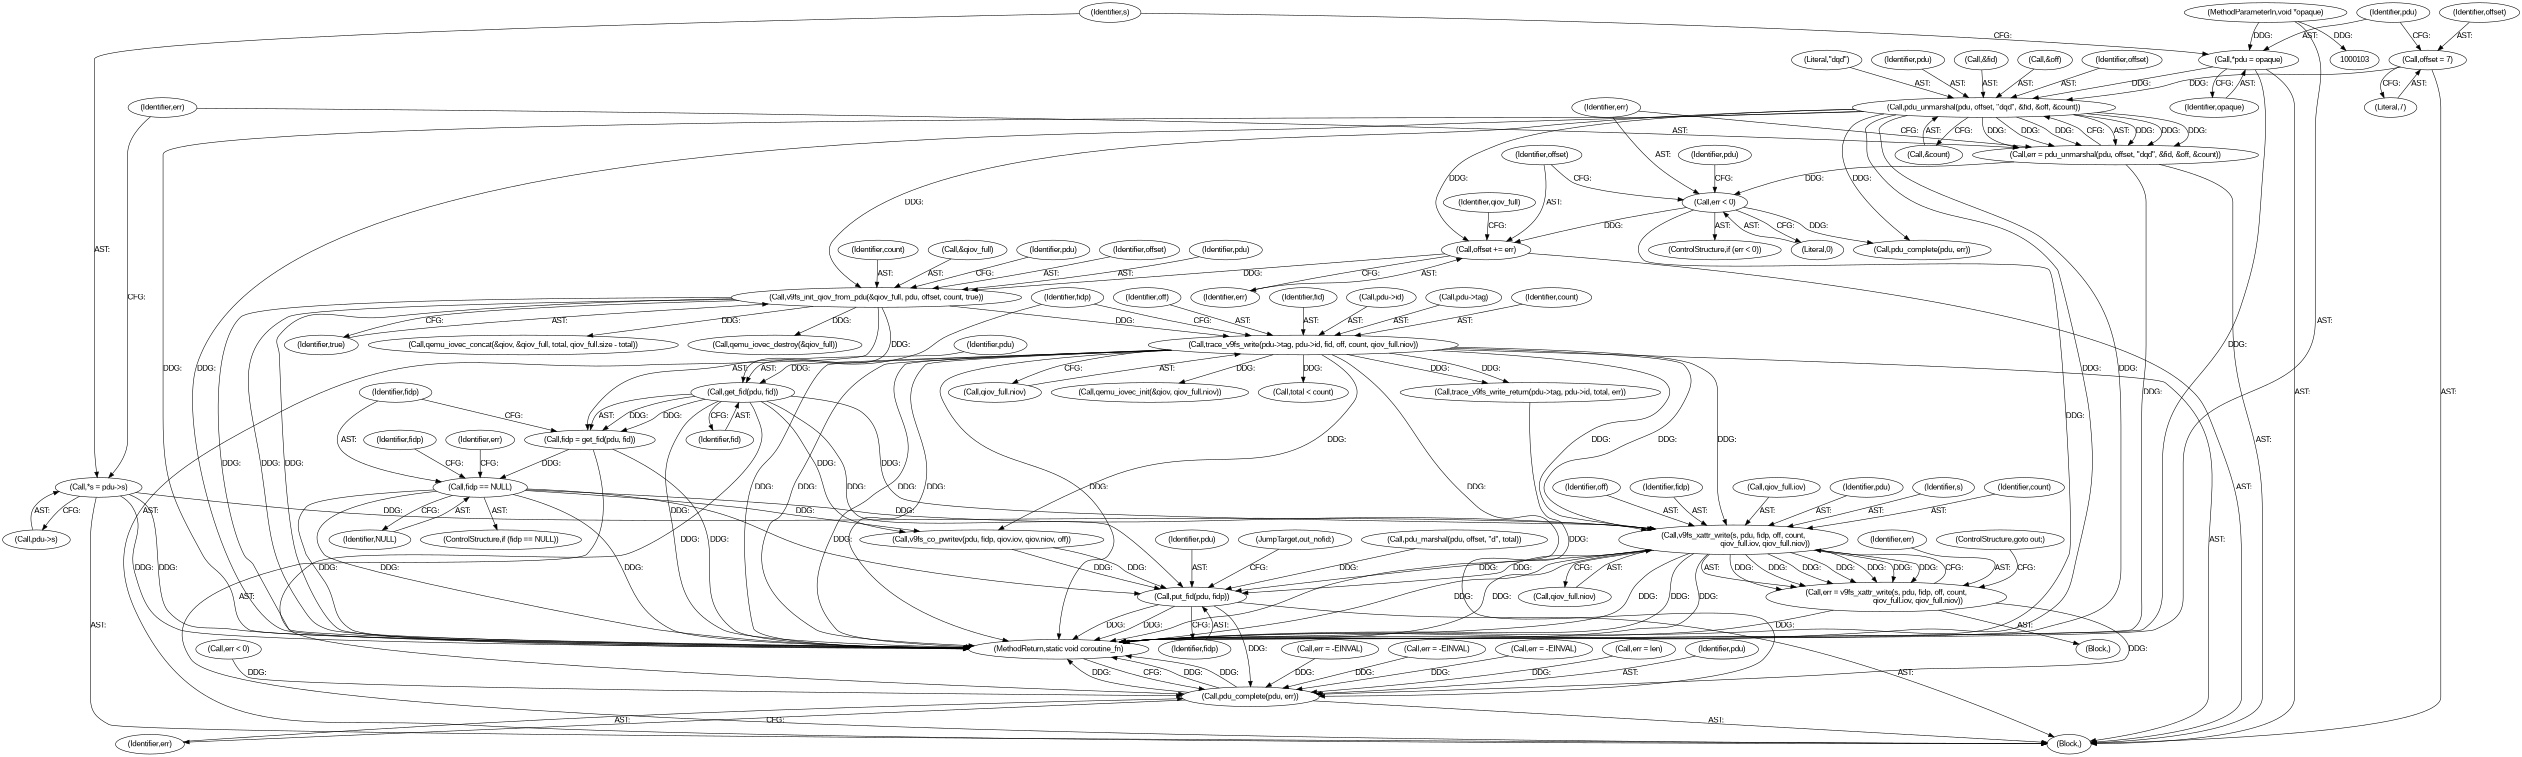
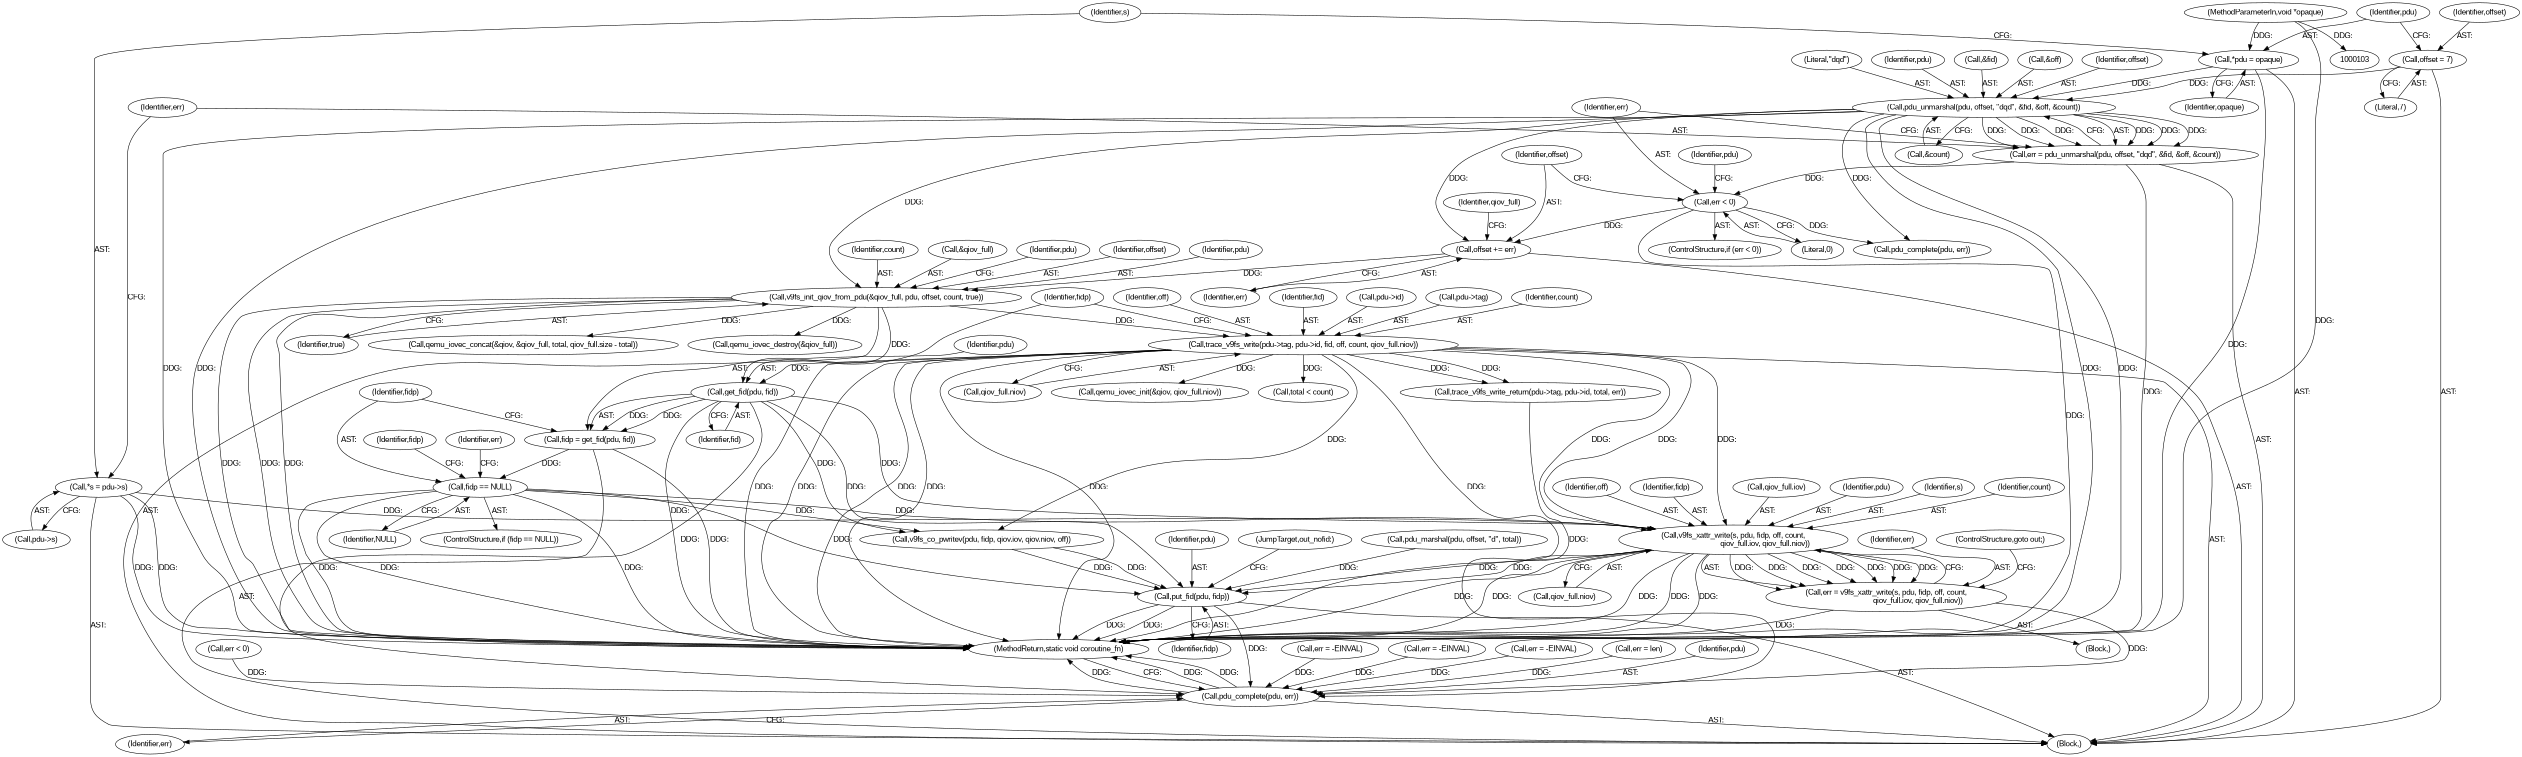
edge "(MethodParameterIn,void *opaque)" -> "(MethodReturn,static void coroutine_fn)": label "AST: " -> "DDG: "
